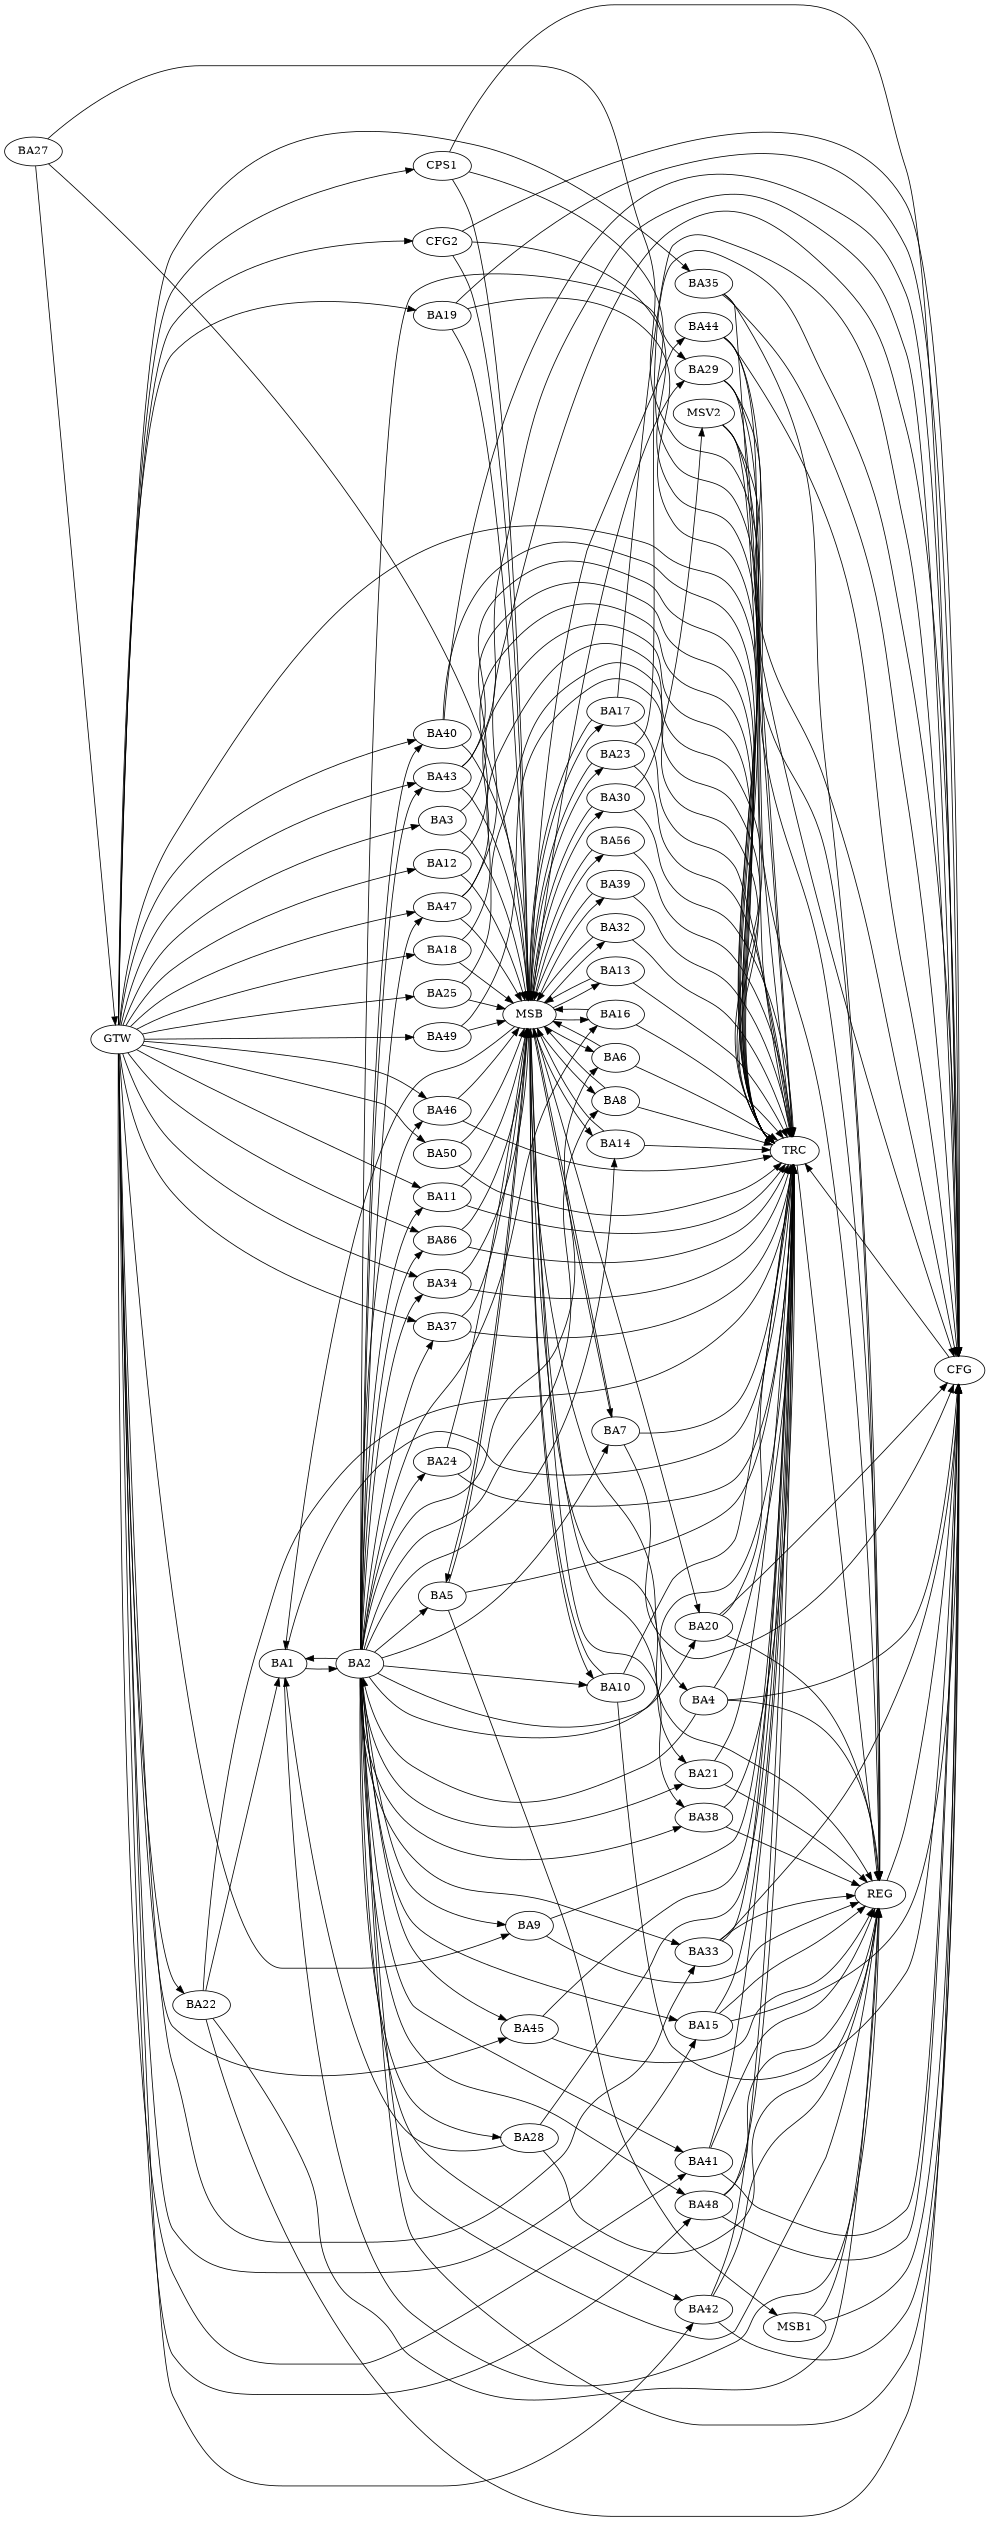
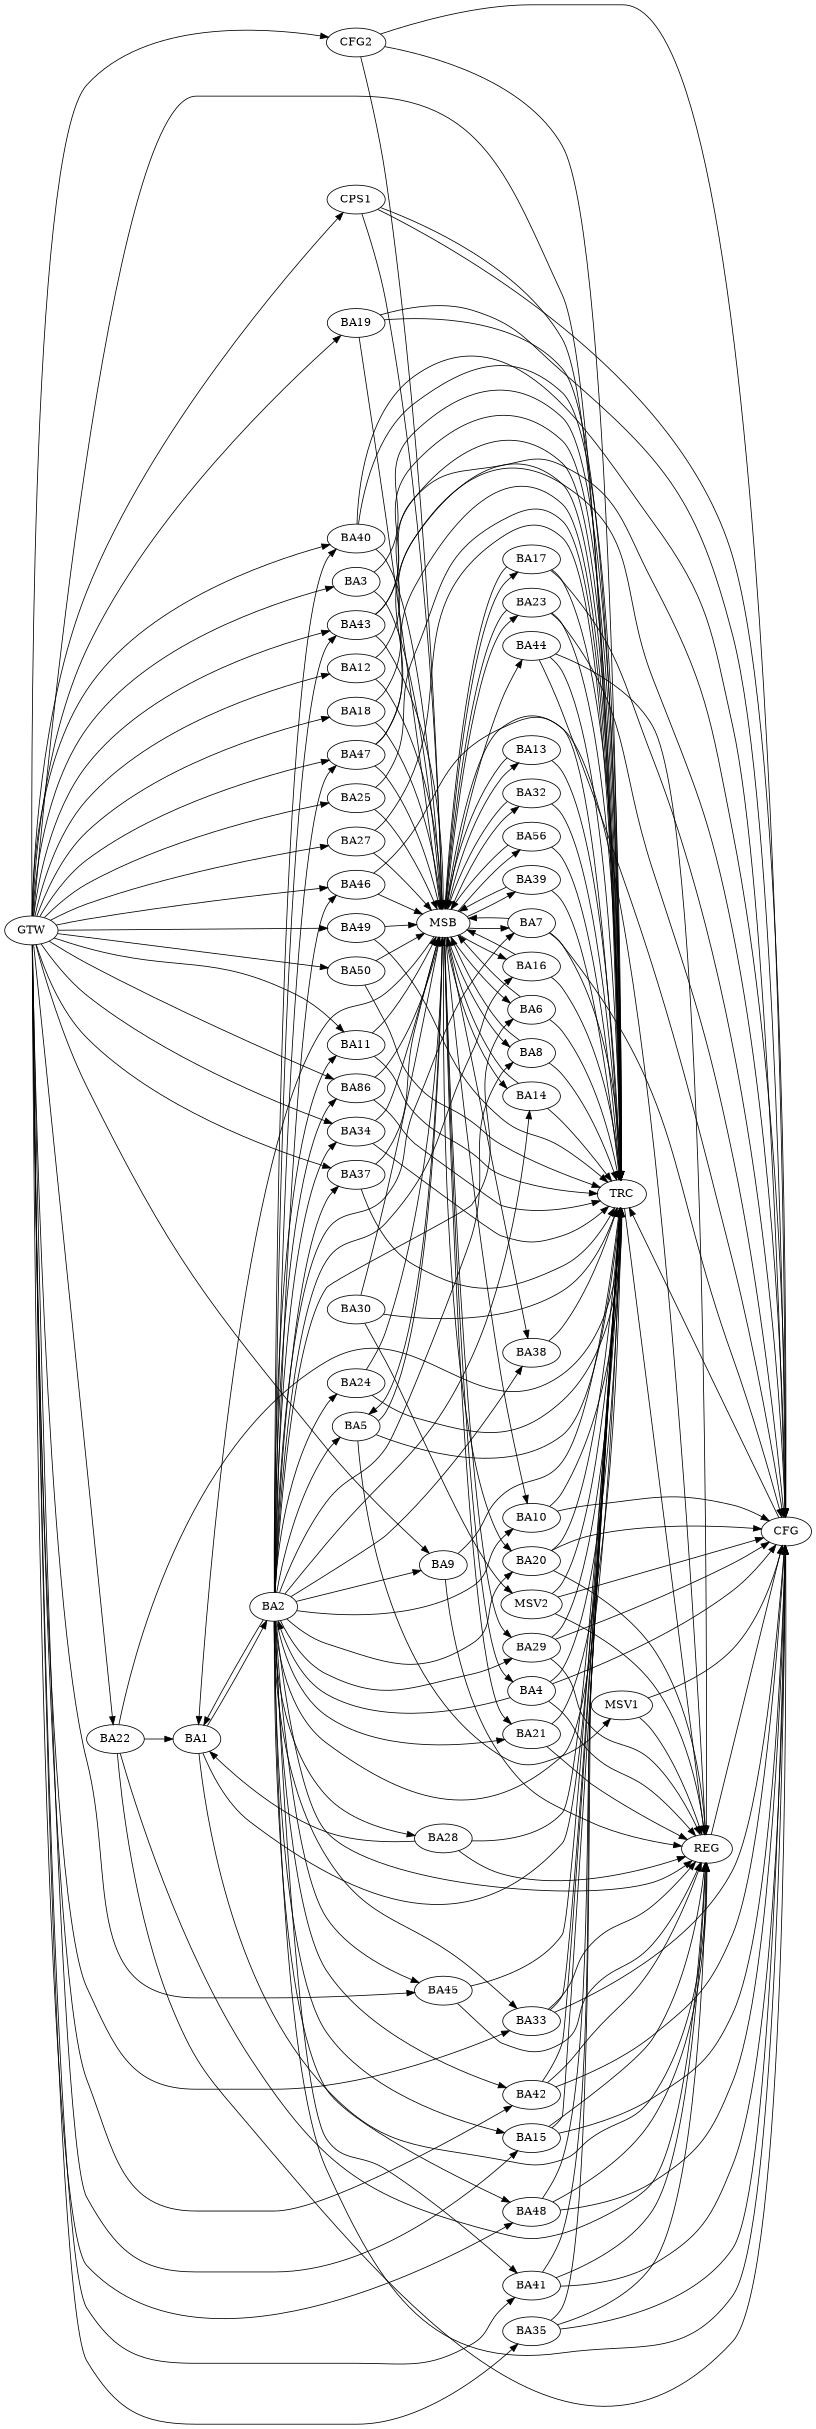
edge "BA27" -> "GTW": reversed
edge "MSB" -> "BA30": removed
edge "BA10" -> "MSB": removed
edge "BA38" -> "REG": removed
node "MSB1": label "MSB1" -> "MSV1"
